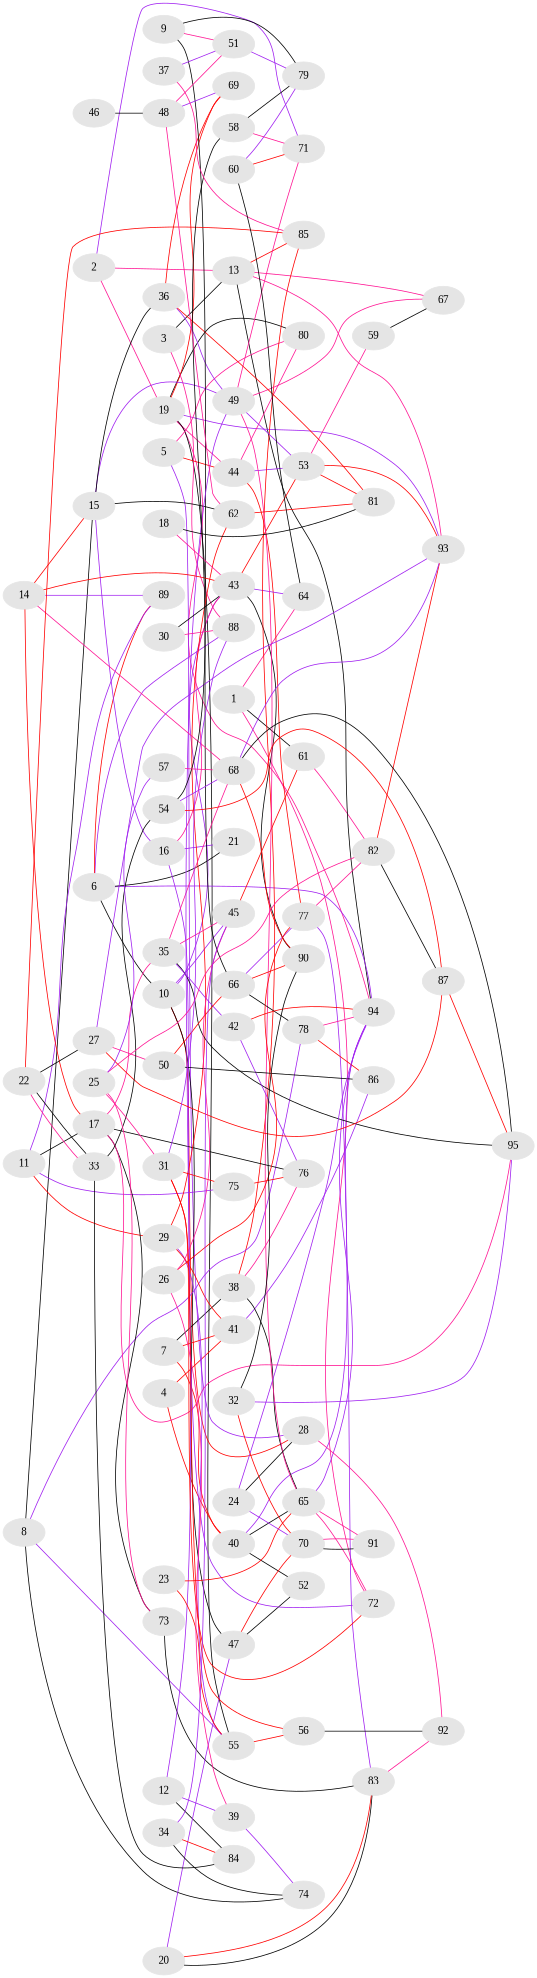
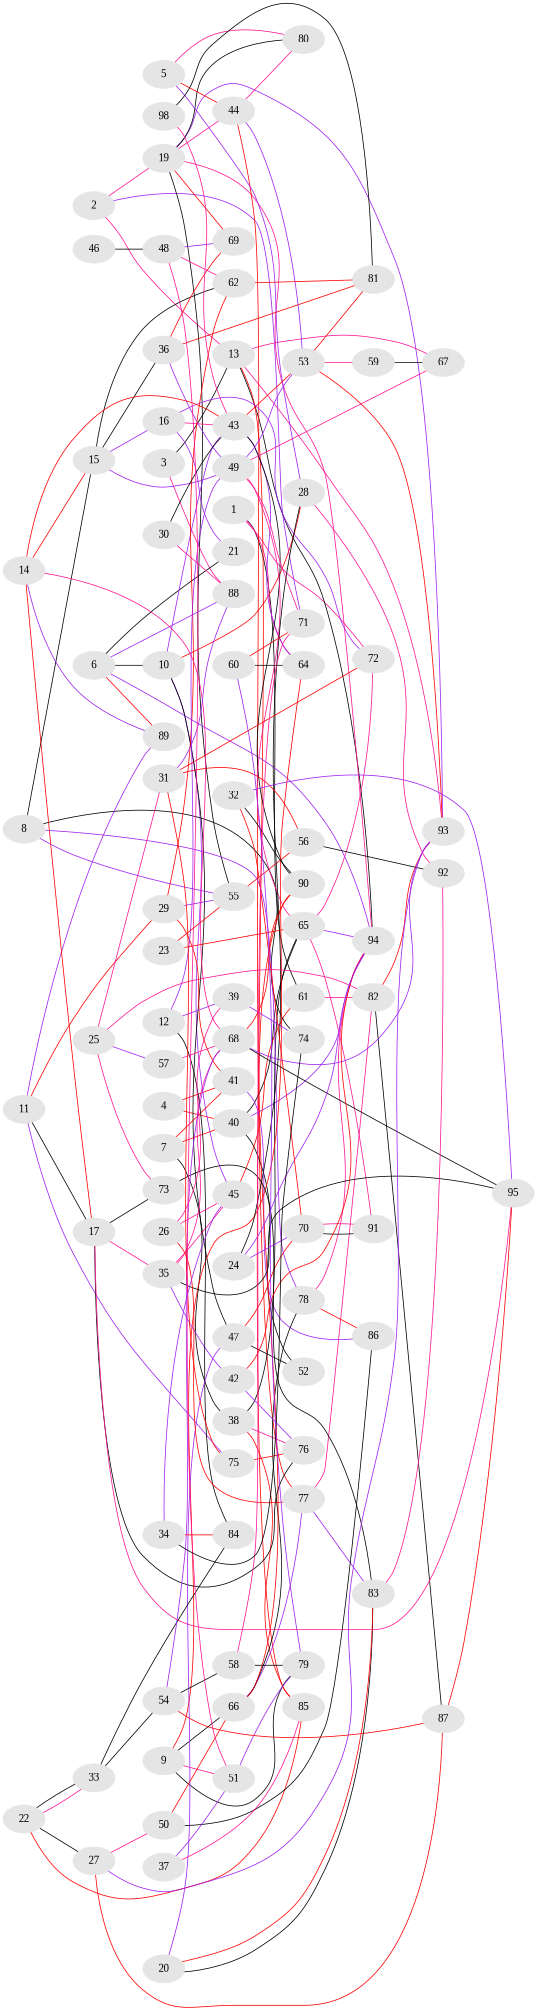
node "18": label "18" -> "98"
edge "64" -- "9": added
